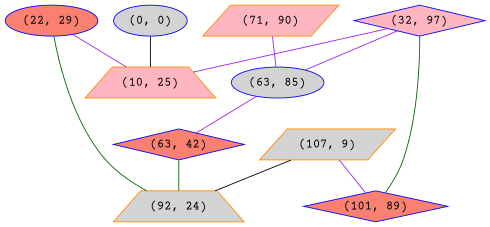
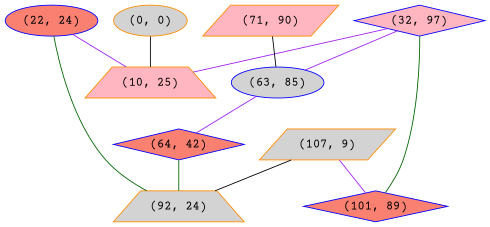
node "(22, 29)": label "(22, 29)" -> "(22, 24)"
node "(0, 0)": color blue -> darkorange
edge "(71, 90)" -- "(63, 85)": color purple -> black
node "(63, 42)": label "(63, 42)" -> "(64, 42)"
